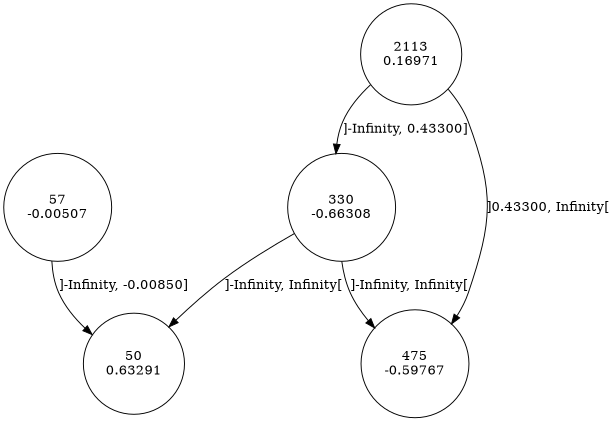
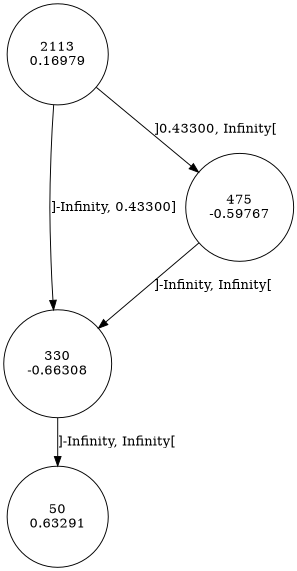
node "2113 0.16971": label "2113 0.16971" -> "2113 0.16979"
node "57 -0.00507": removed
edge "330 -0.66308" -> "475 -0.59767": reversed
